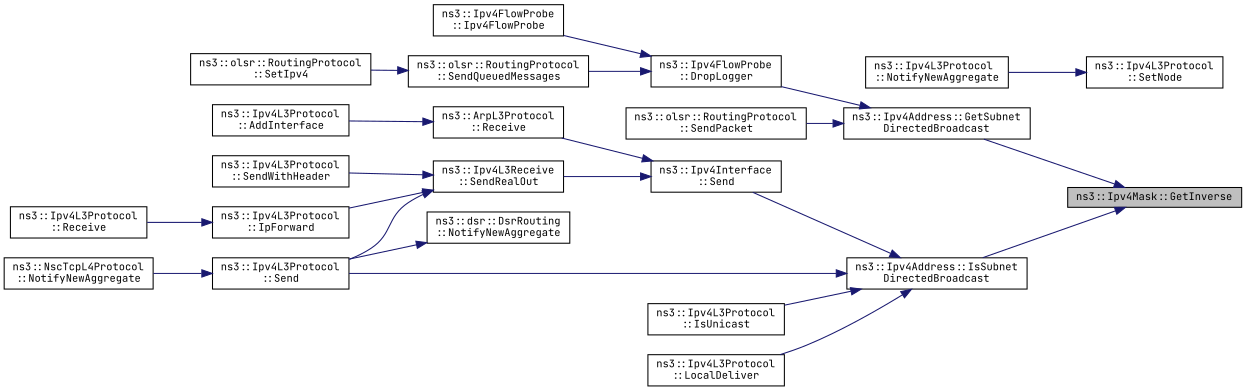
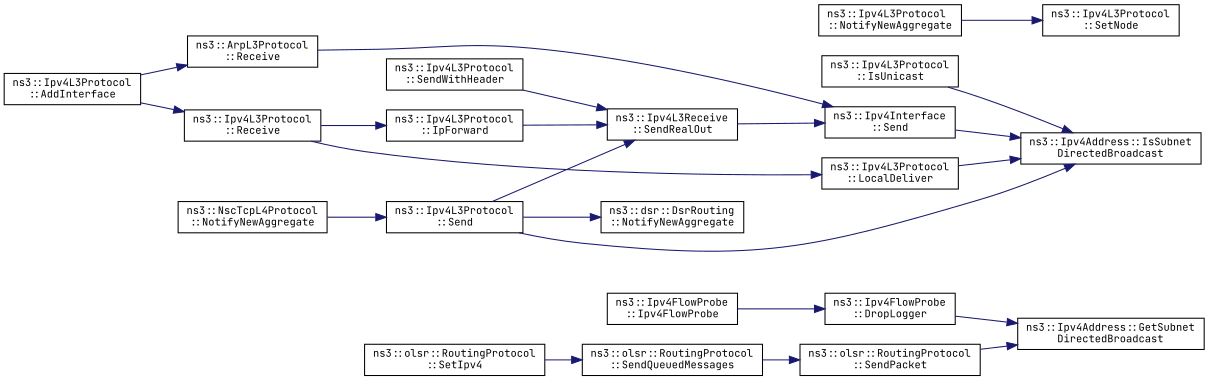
edge "ns3::olsr::RoutingProtocol ::SendQueuedMessages" -> "ns3::Ipv4FlowProbe ::DropLogger": now "ns3::olsr::RoutingProtocol ::SendQueuedMessages" -> "ns3::olsr::RoutingProtocol ::SendPacket"
edge "ns3::Ipv4L3Protocol ::AddInterface" -> "ns3::Ipv4L3Protocol ::Receive": added
edge "ns3::Ipv4L3Protocol ::Receive" -> "ns3::Ipv4L3Protocol ::LocalDeliver": added
node "ns3::Ipv4Mask::GetInverse": removed
